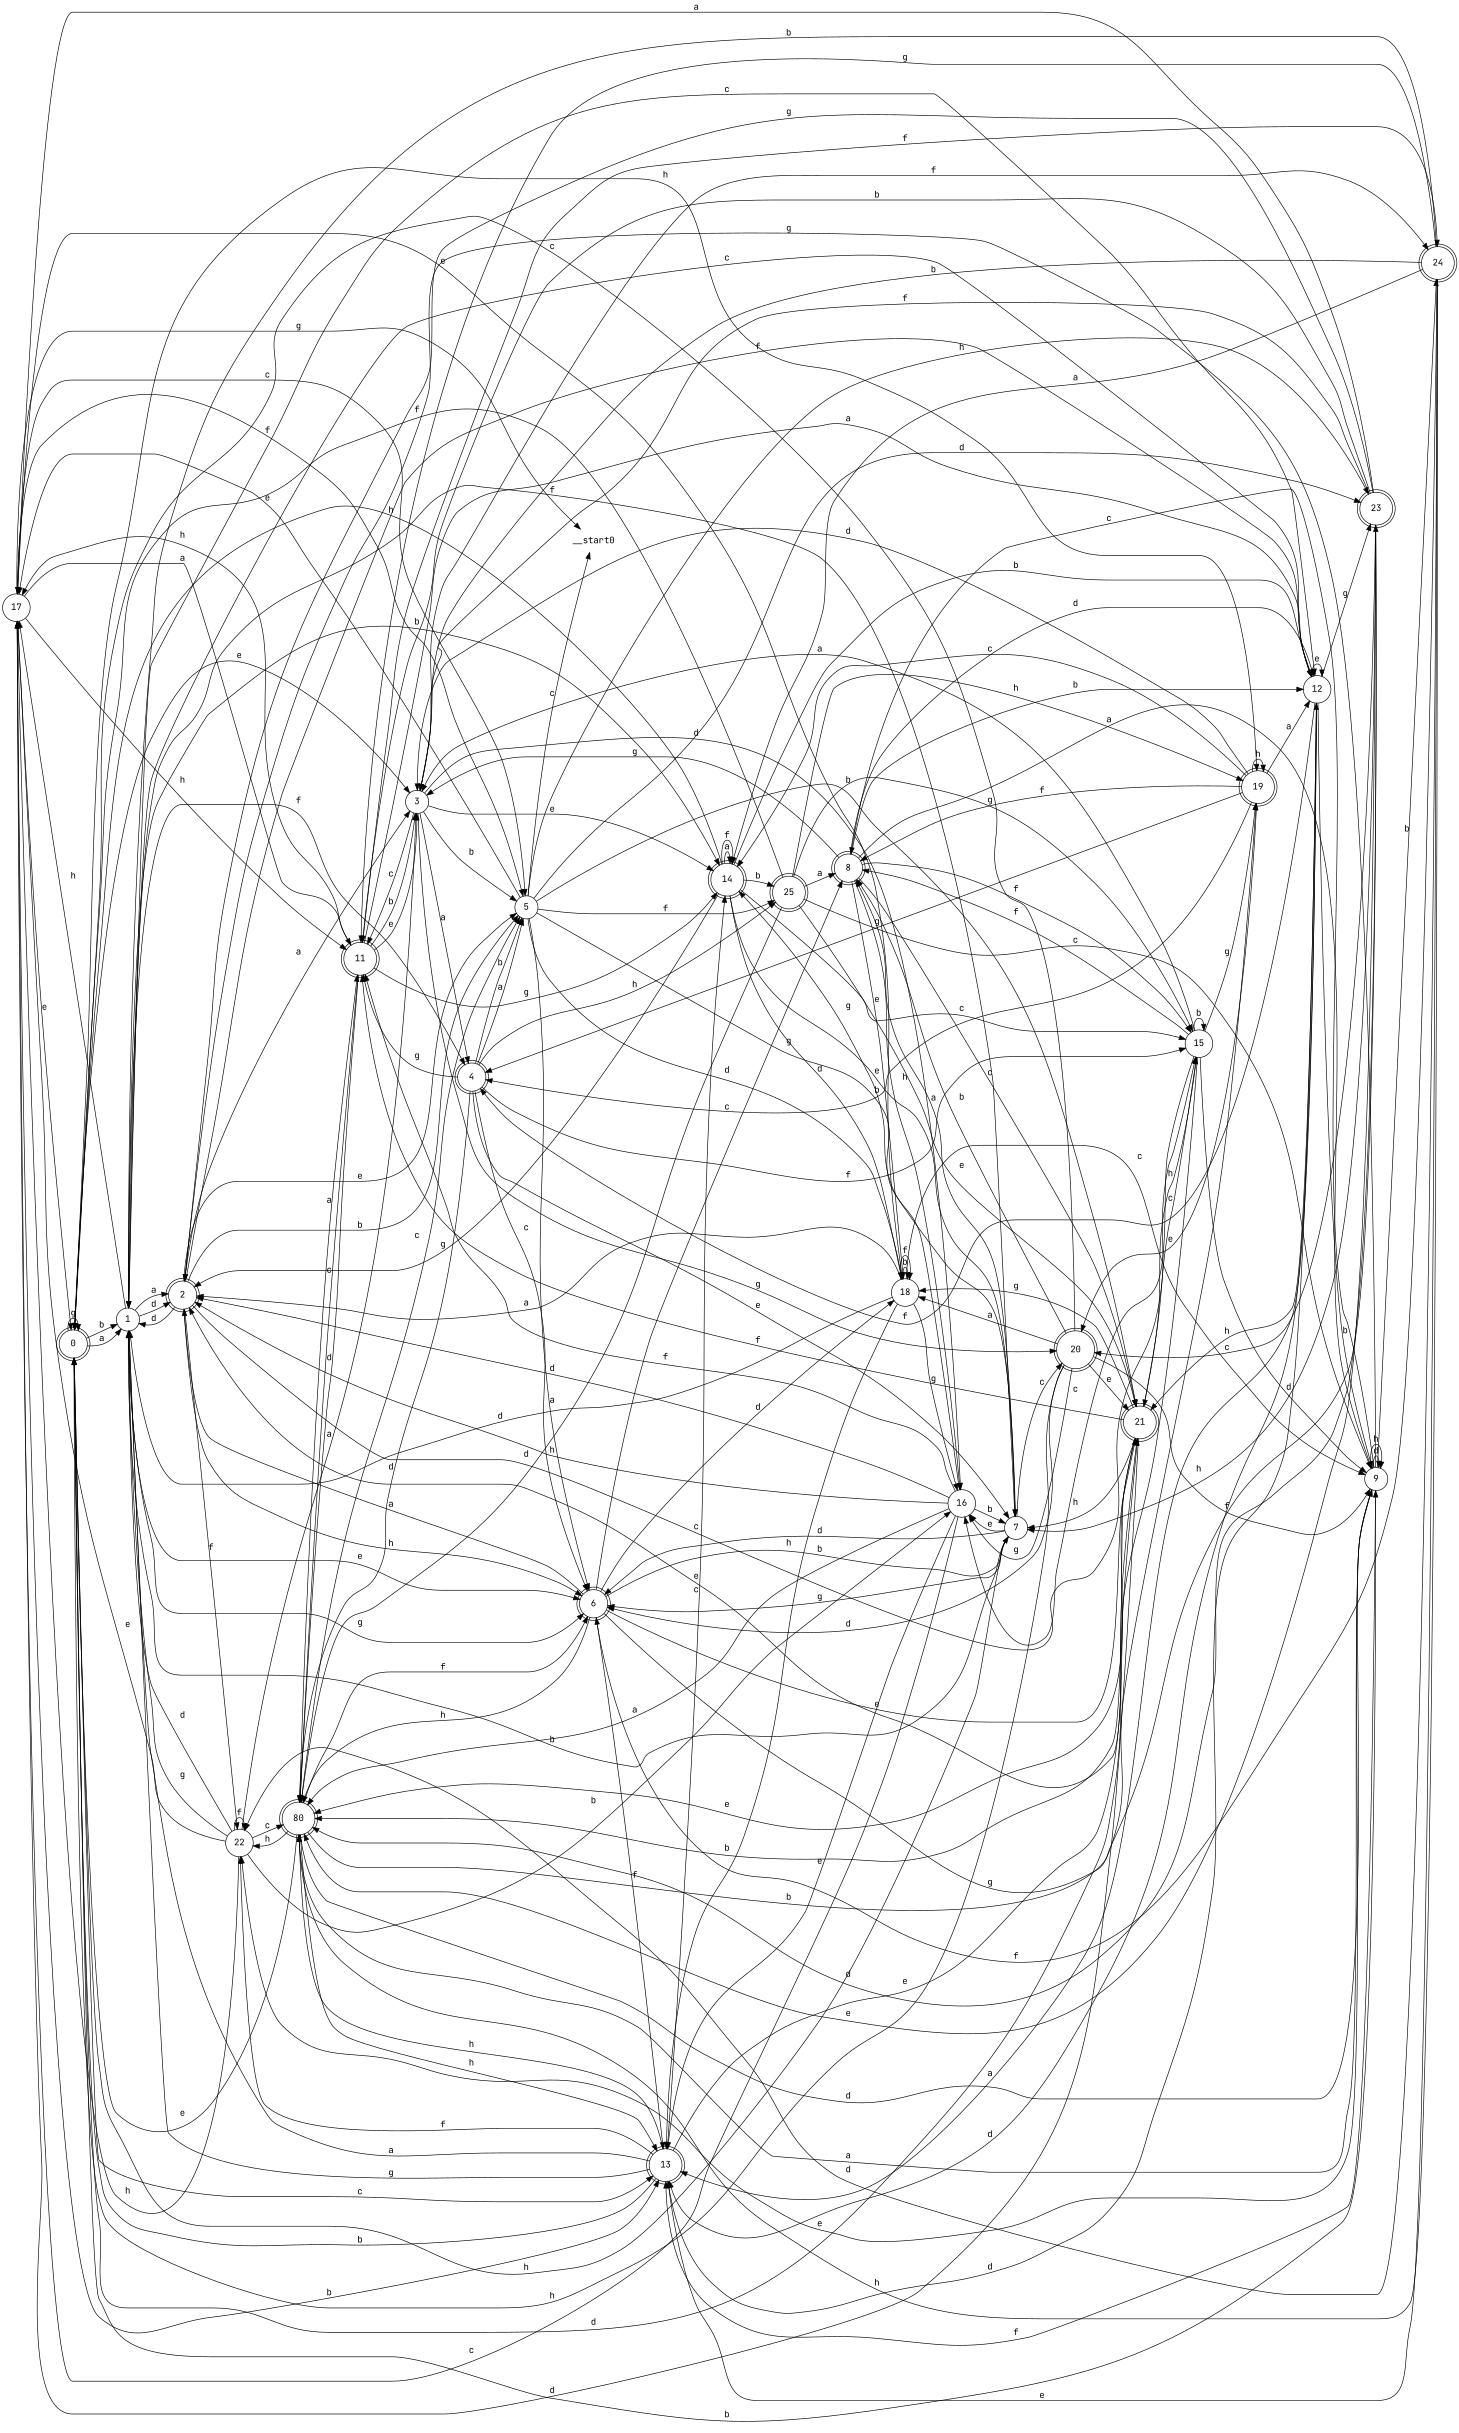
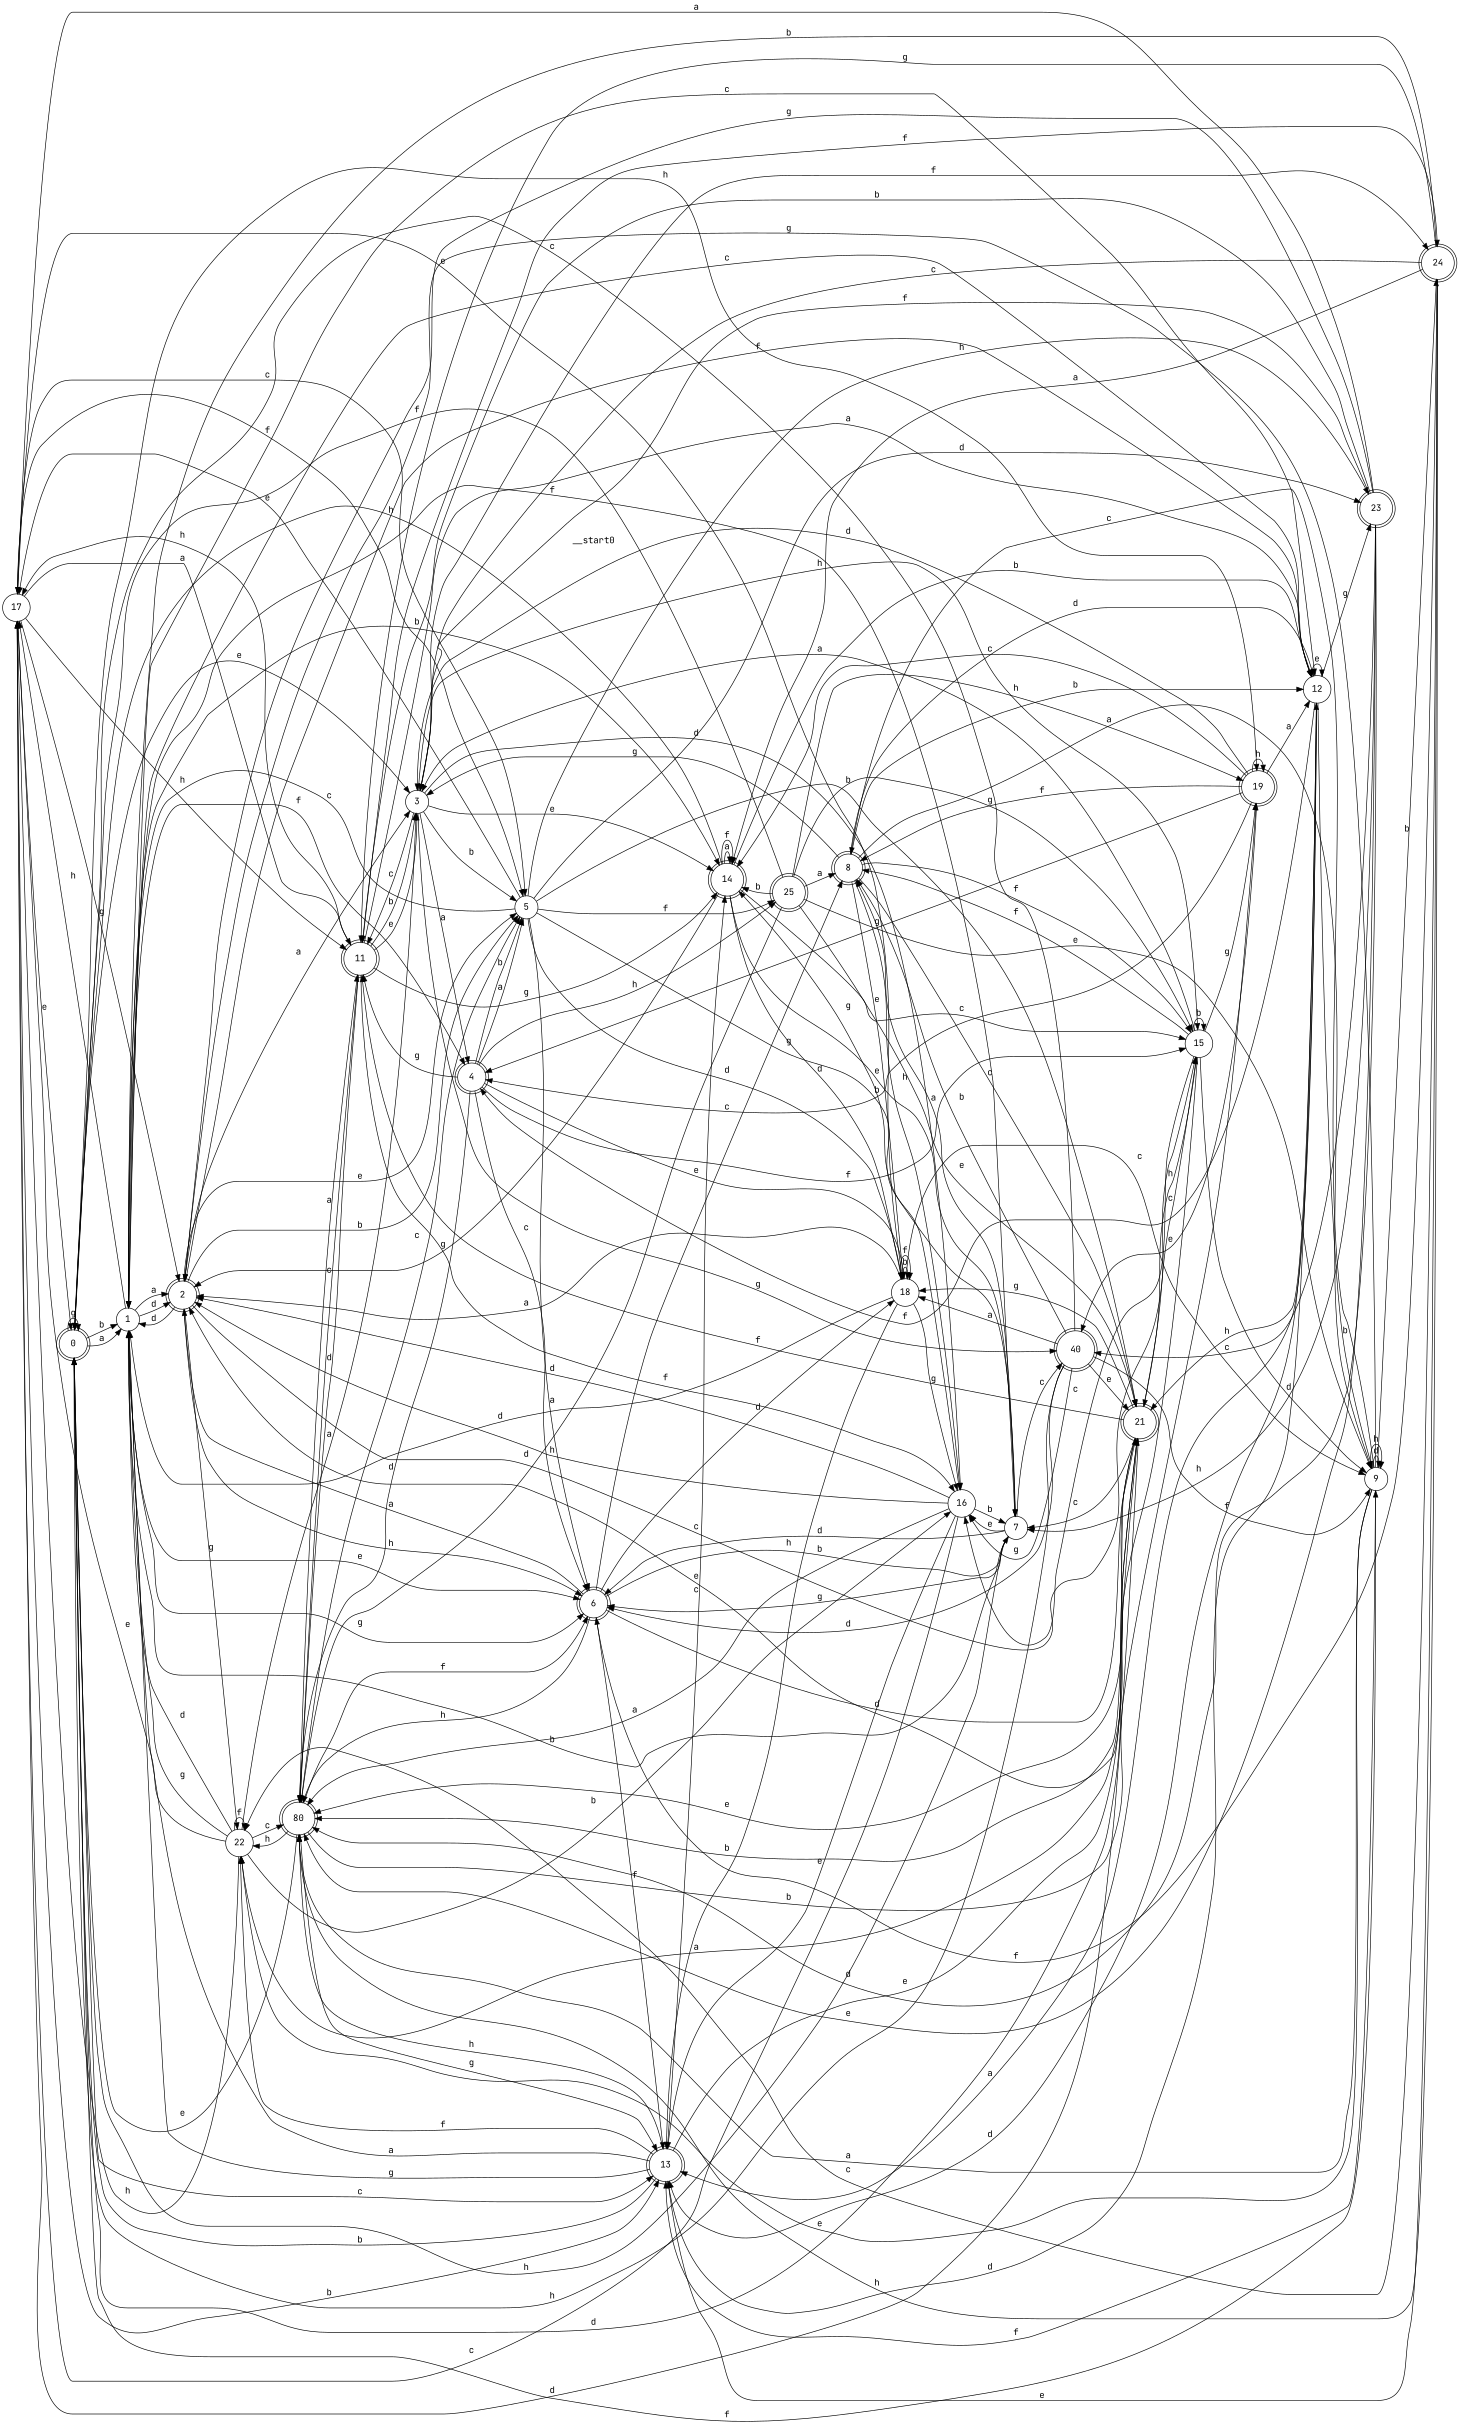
edge "24" -> "3": label "b" -> "c"
edge "17" -> "__start0": now "17" -> "2"
edge "3" -> "15": added, label "h"
edge "5" -> "__start0": now "5" -> "1"
edge "14" -> "25": reversed
edge "25" -> "9": label "c" -> "e"
edge "4" -> "7": now "4" -> "18"
edge "16" -> "11": reversed
node "20": label "20" -> "40"
edge "6" -> "23": removed, label "g"
edge "21" -> "7": label "h" -> "c"
edge "2" -> "22": label "f" -> "g"
edge "6" -> "21": label "e" -> "d"
edge "21" -> "22": added, label "a"
edge "80" -> "13": label "h" -> "g"
edge "80" -> "9": removed, label "d"
edge "24" -> "22": label "d" -> "c"
edge "0" -> "9": label "b" -> "f"
